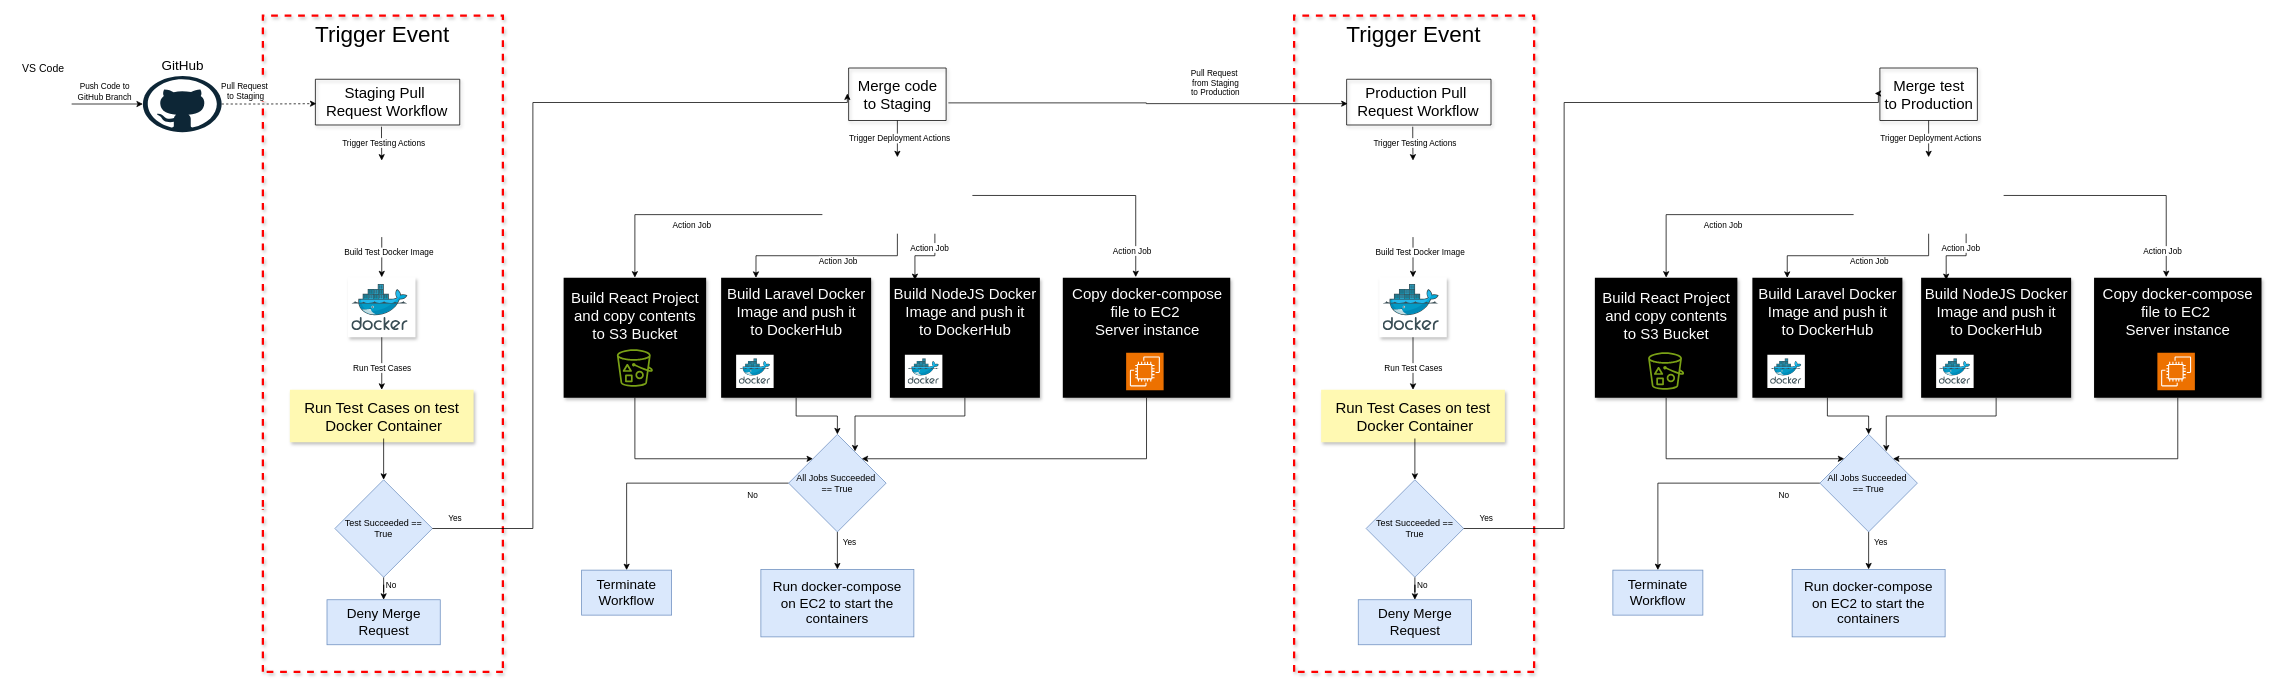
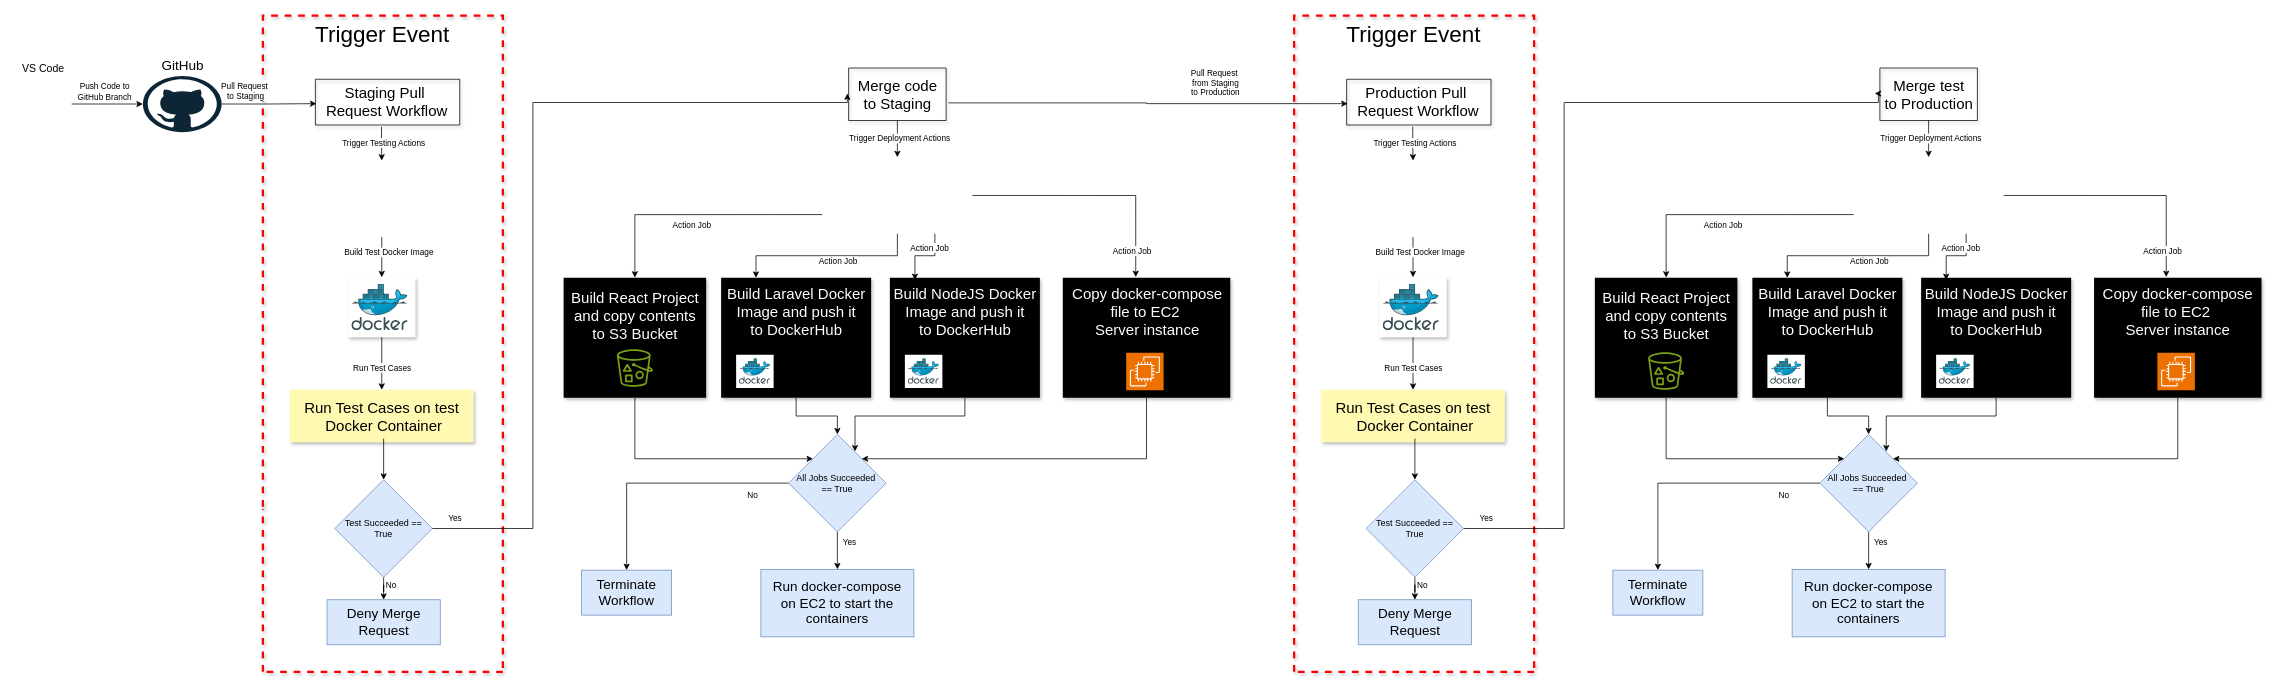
edge "GitHub" -> "Staging Pull Request Workflow": style dashed -> solid
